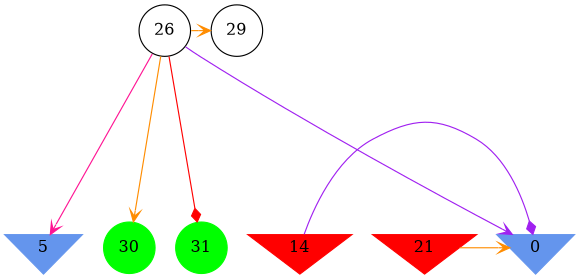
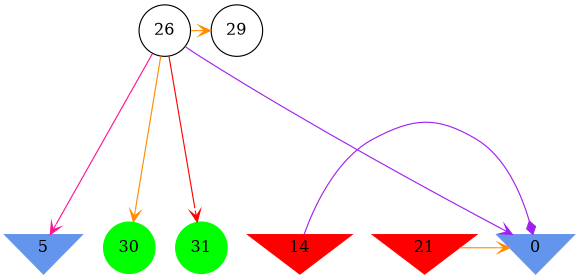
edge "26" -> "31": arrowhead diamond -> vee
